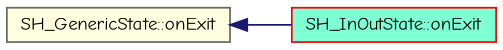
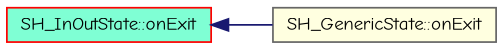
edge "SH_InOutState::onExit" -> "SH_GenericState::onExit": reversed
